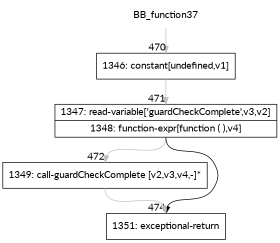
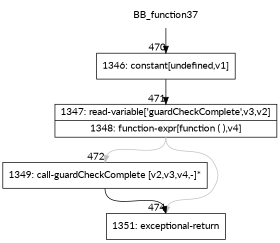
edge "BB_function37" -> "1346: constant[undefined,v1]": color gray -> black
edge "1346: constant[undefined,v1]" -> "1347: read-variable['guardCheckComplete',v3,v2]": color gray -> black
edge "1347: read-variable['guardCheckComplete',v3,v2]" -> "1351: exceptional-return": color black -> gray
edge "1349: call-guardCheckComplete [v2,v3,v4,-]*" -> "1351: exceptional-return": color gray -> black
